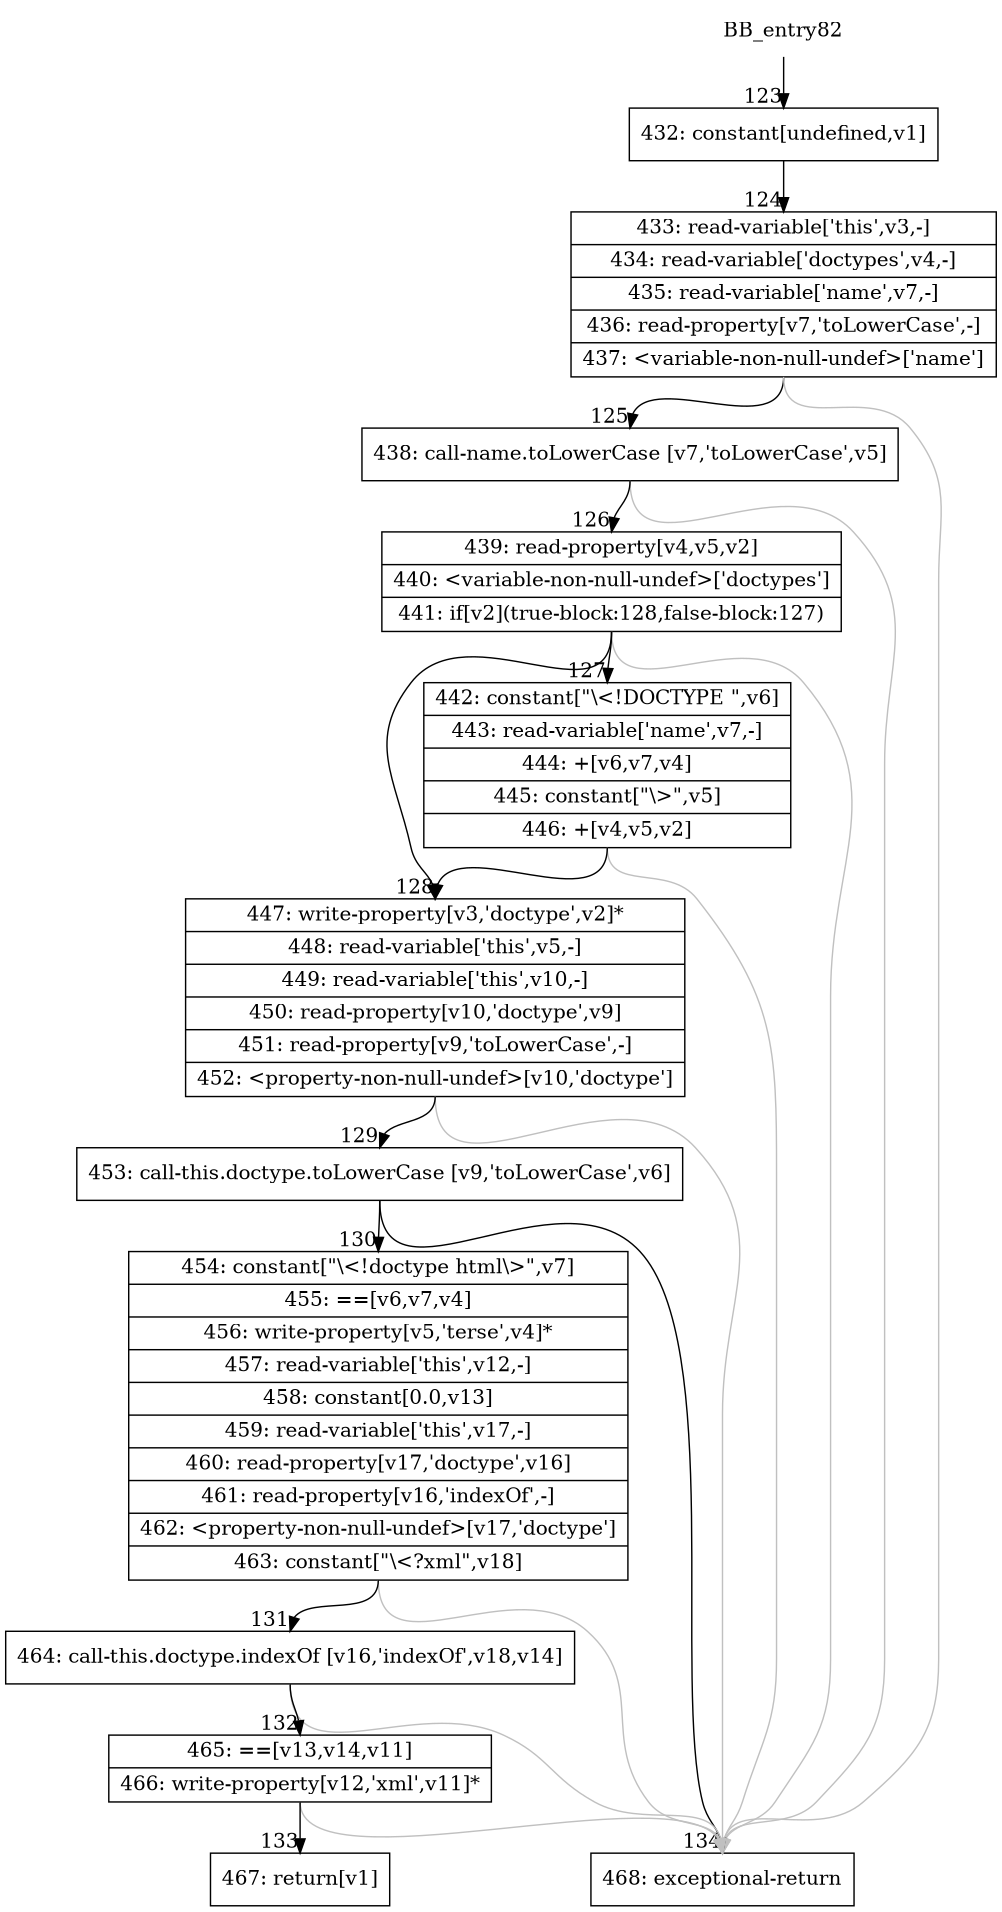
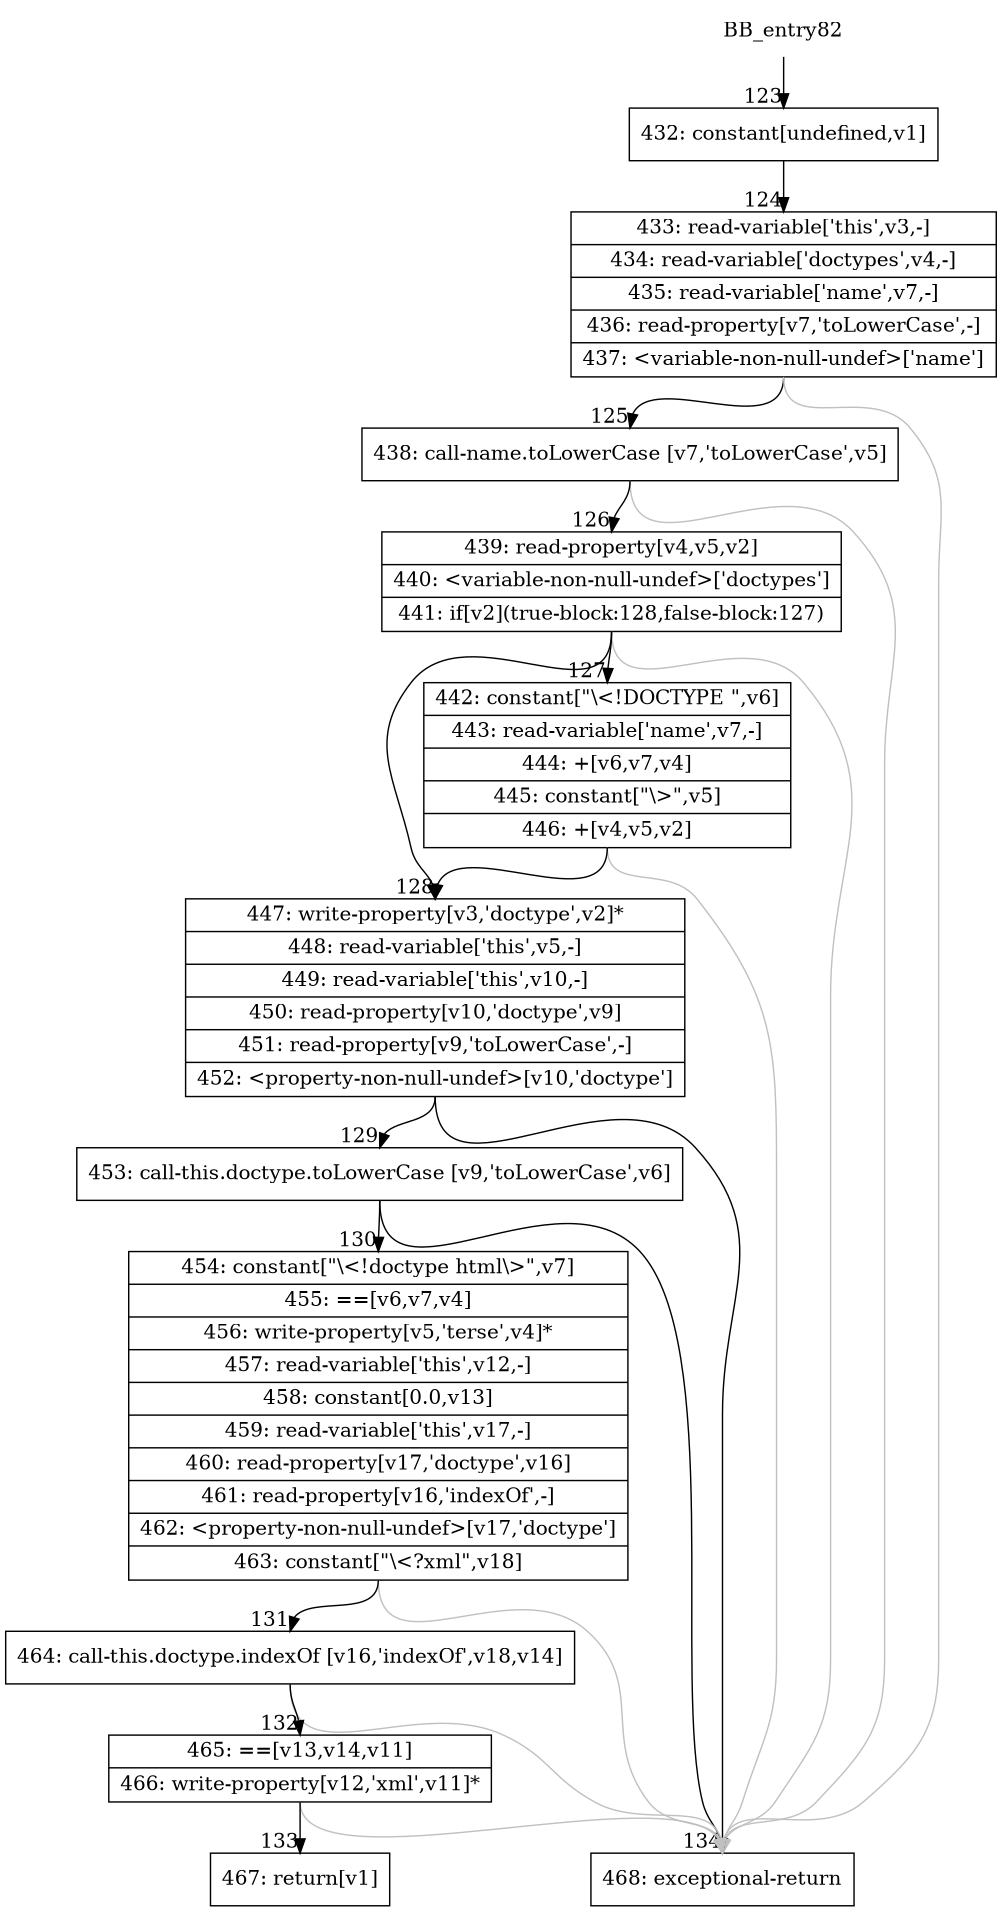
edge "447: write-property[v3,'doctype',v2]*" -> "468: exceptional-return": color gray -> black
